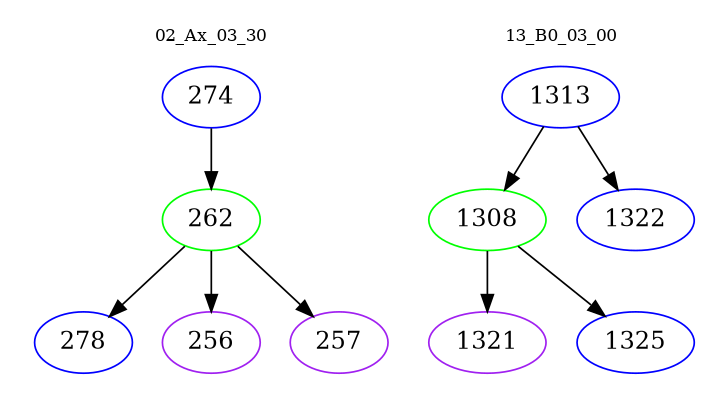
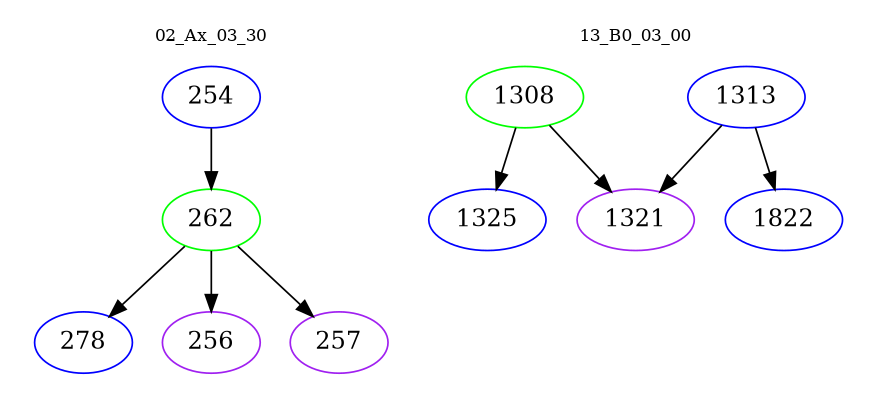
node "274": label "274" -> "254"
edge "1313" -> "1308": now "1313" -> "1321"
node "1322": label "1322" -> "1822"
